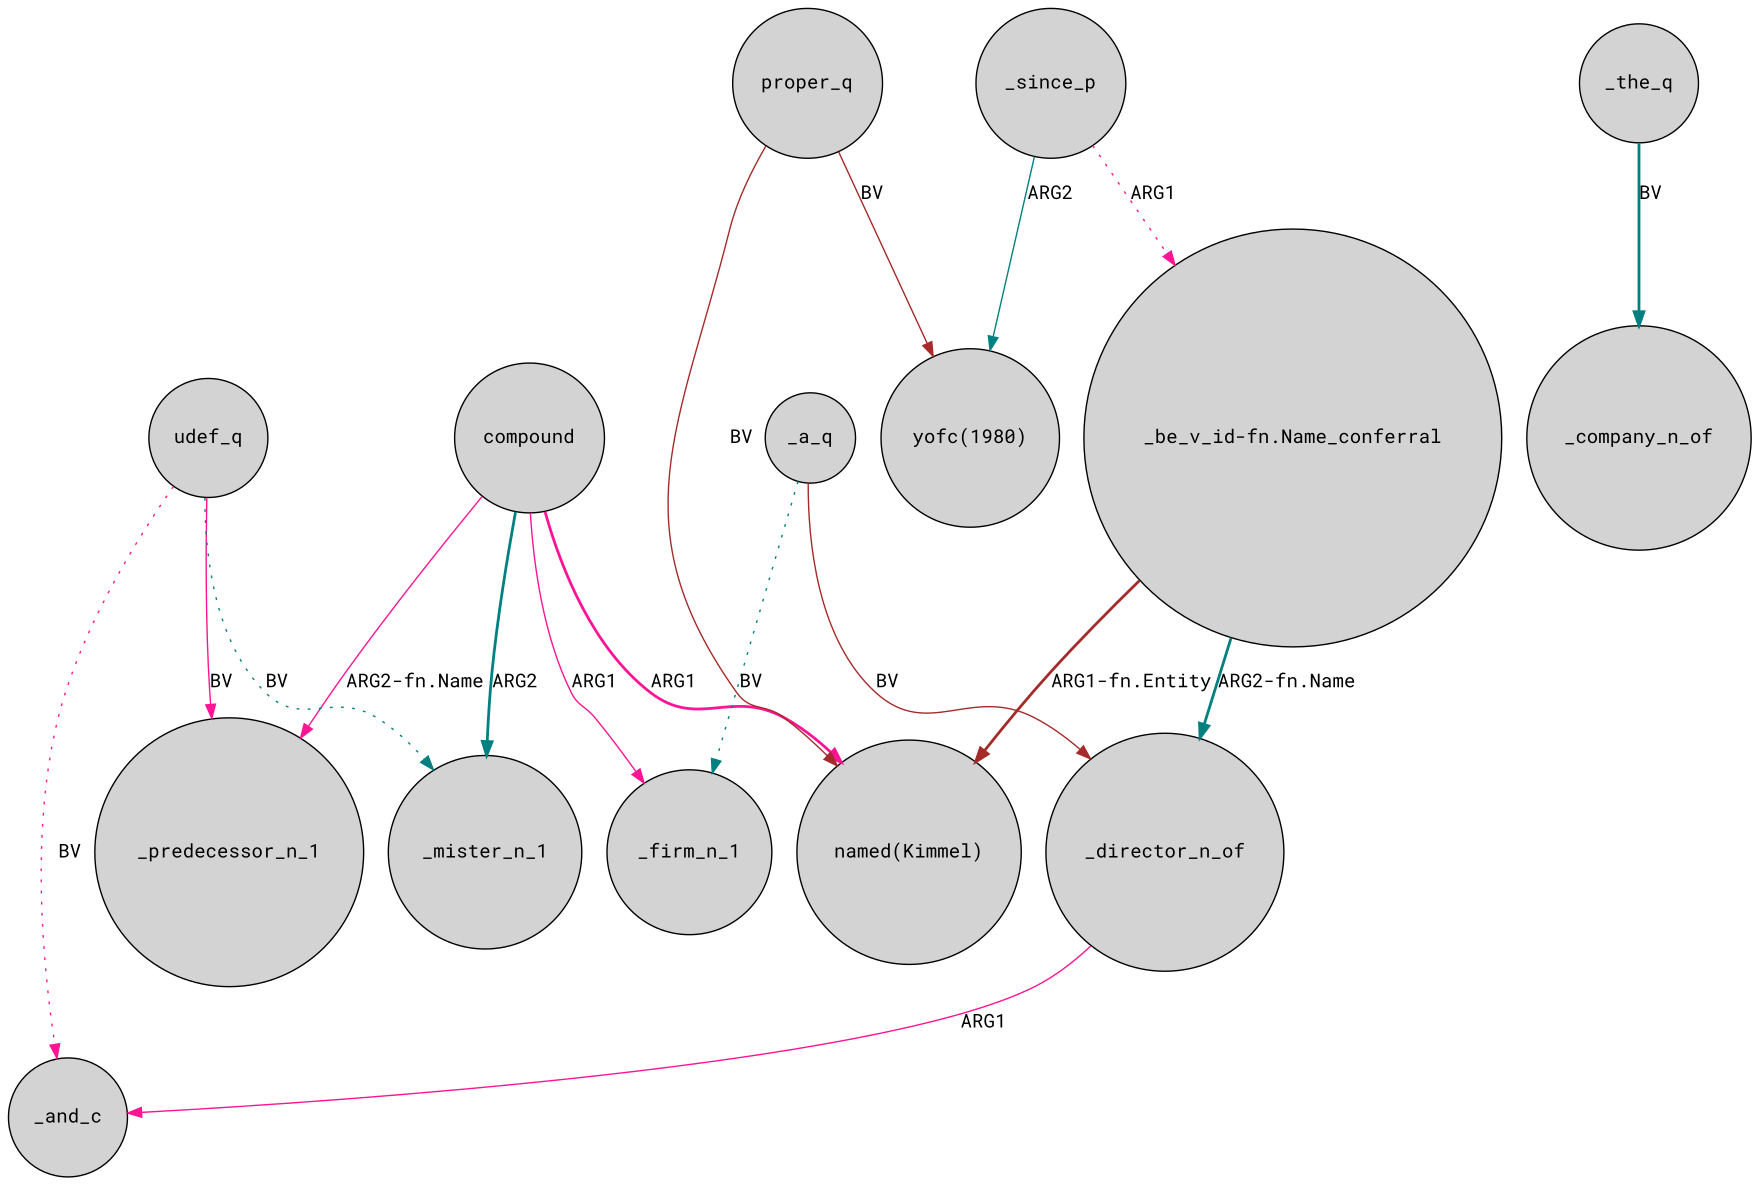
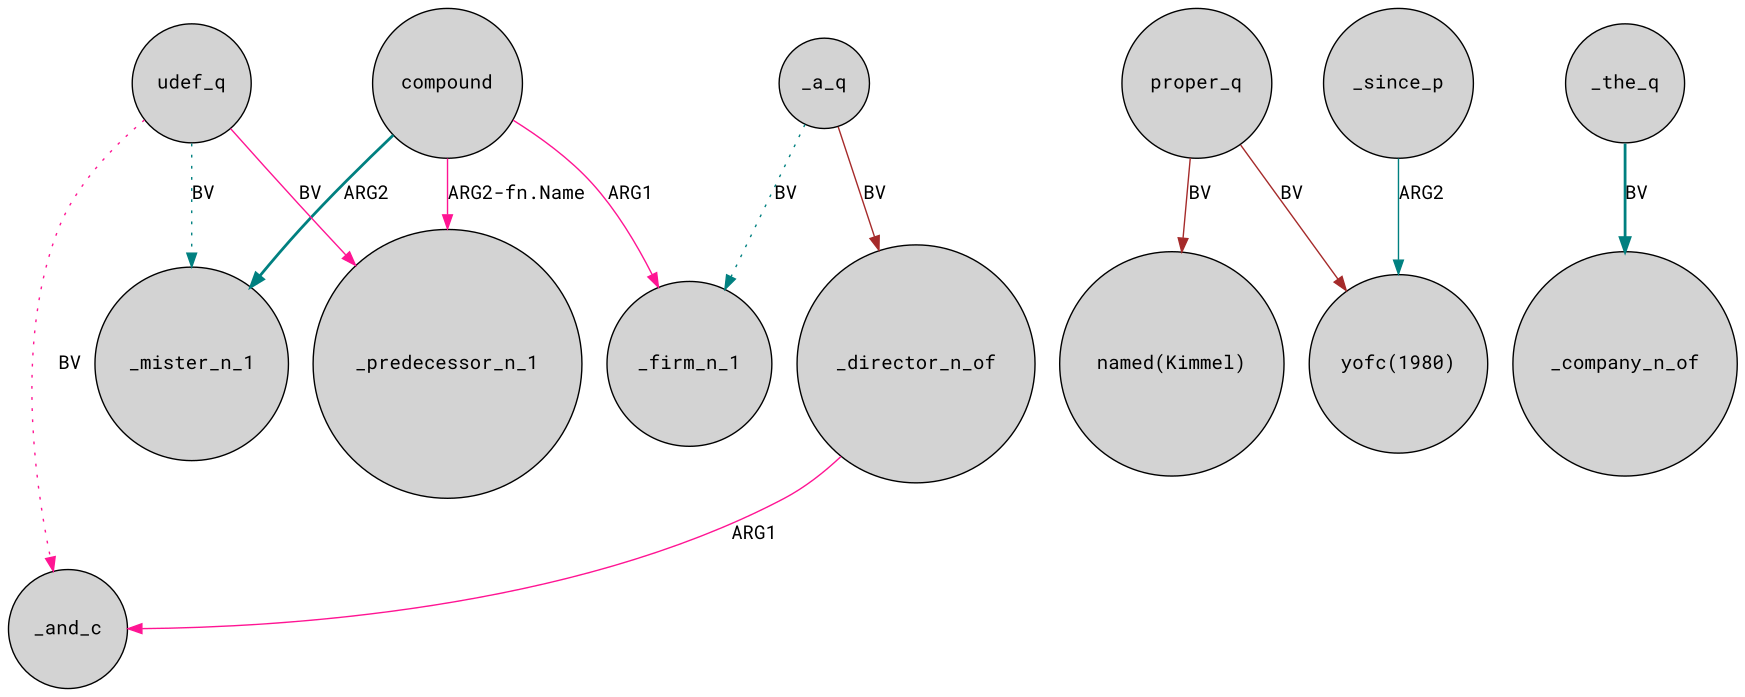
node "_be_v_id-fn.Name_conferral": removed
edge "compound" -> "named(Kimmel)": removed, label "ARG1"
